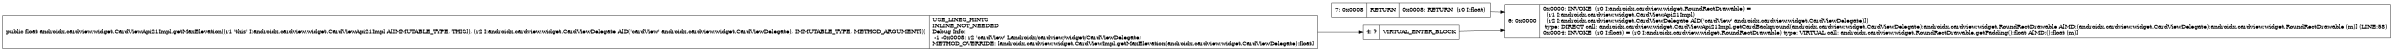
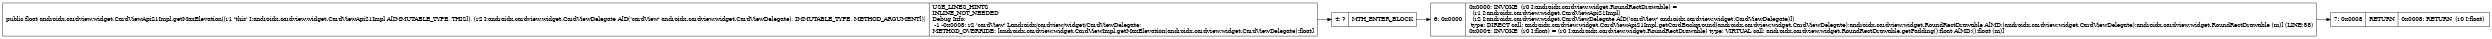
edge "7: 0x0008" -> "6: 0x0000": reversed
node "4: ?": text "VIRTUAL_ENTER_BLOCK" -> "MTH_ENTER_BLOCK"
